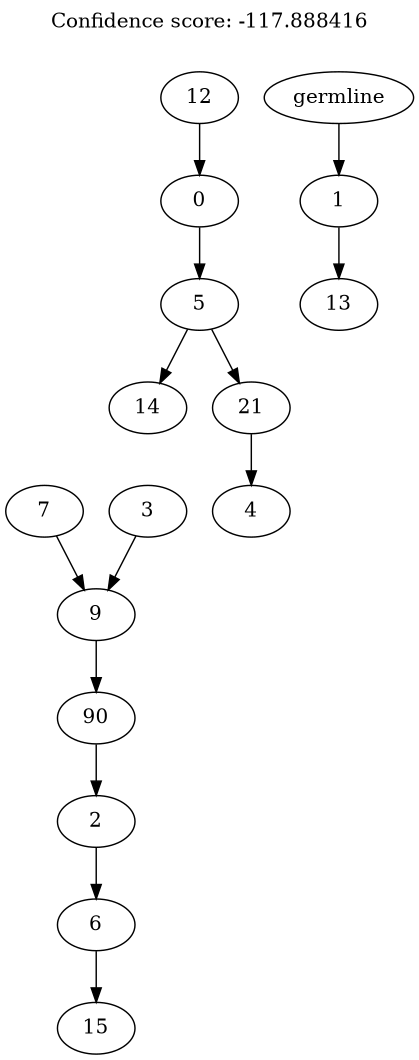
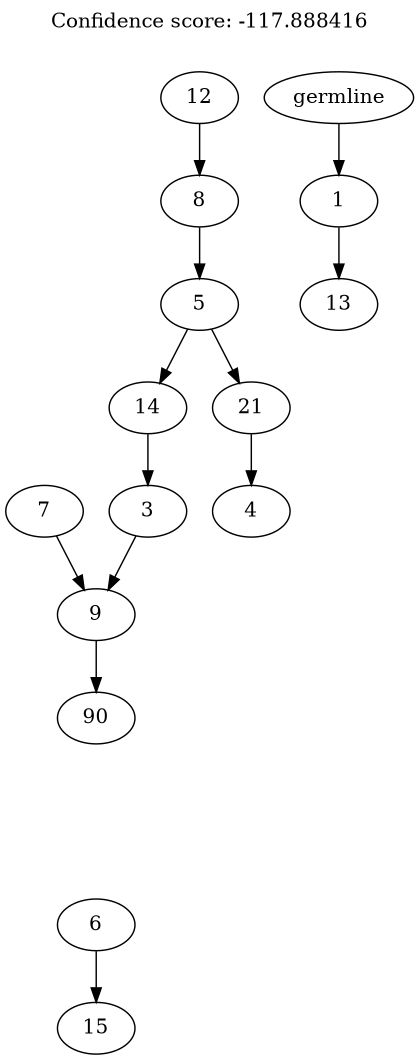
node "0": label "0" -> "8"
edge "14" -> "3": added
node "2": removed
